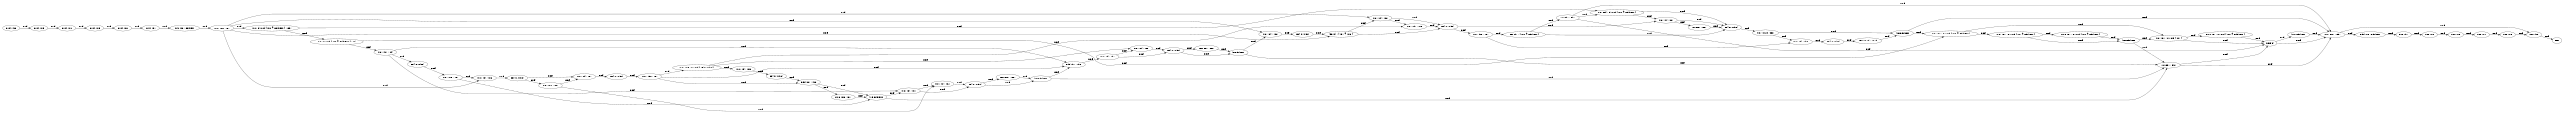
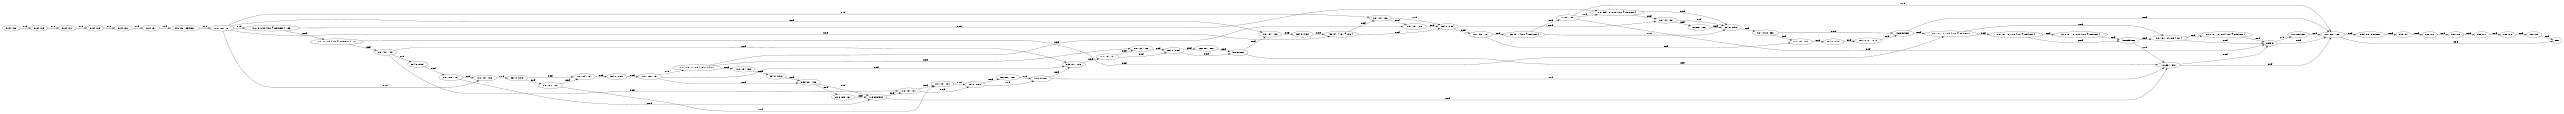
edge "mov eax , ebx" -> "pop rbp": now "mov eax , ebx" -> "retn"
